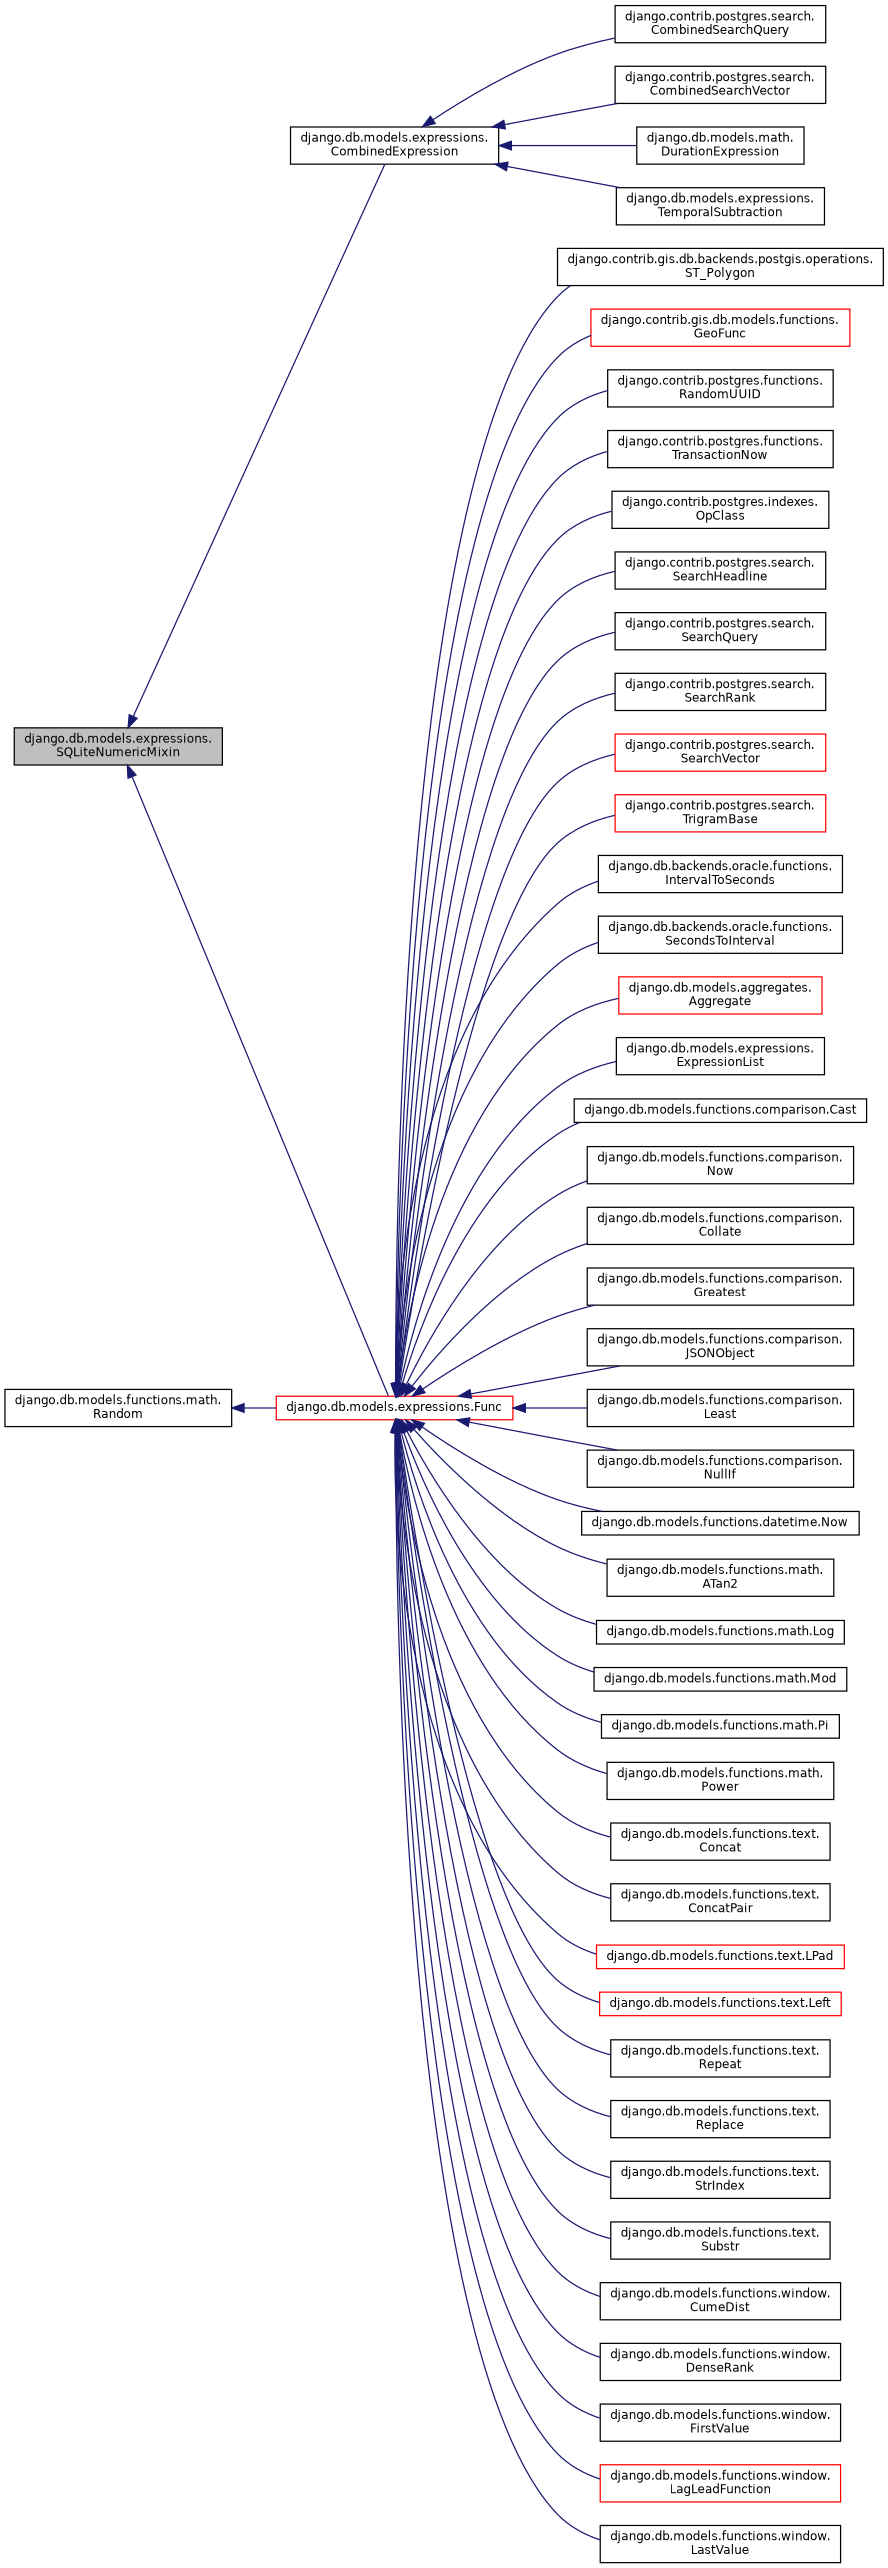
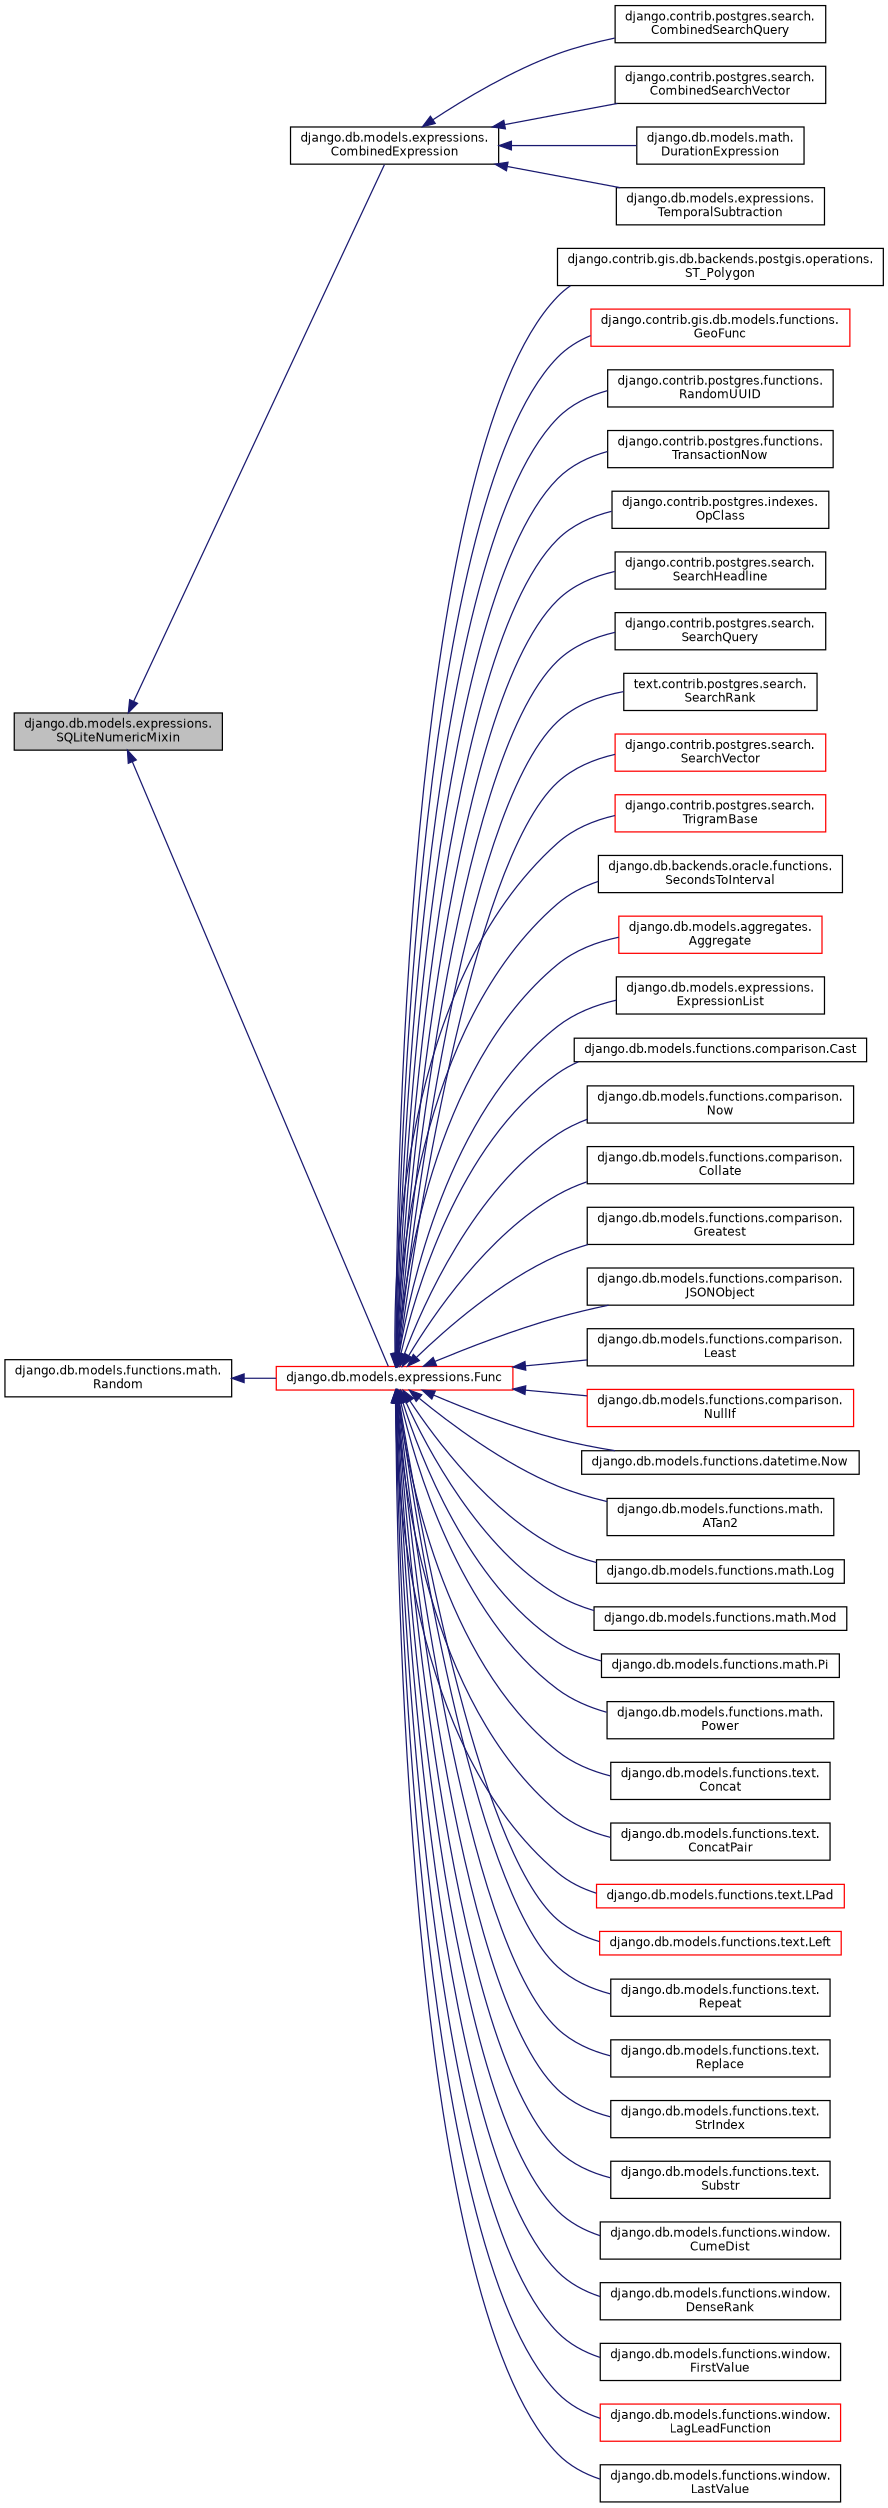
node "django.contrib.postgres.search. SearchRank": label "django.contrib.postgres.search. SearchRank" -> "text.contrib.postgres.search. SearchRank"
node "django.db.backends.oracle.functions. IntervalToSeconds": removed
node "django.db.models.functions.comparison. NullIf": color black -> red
